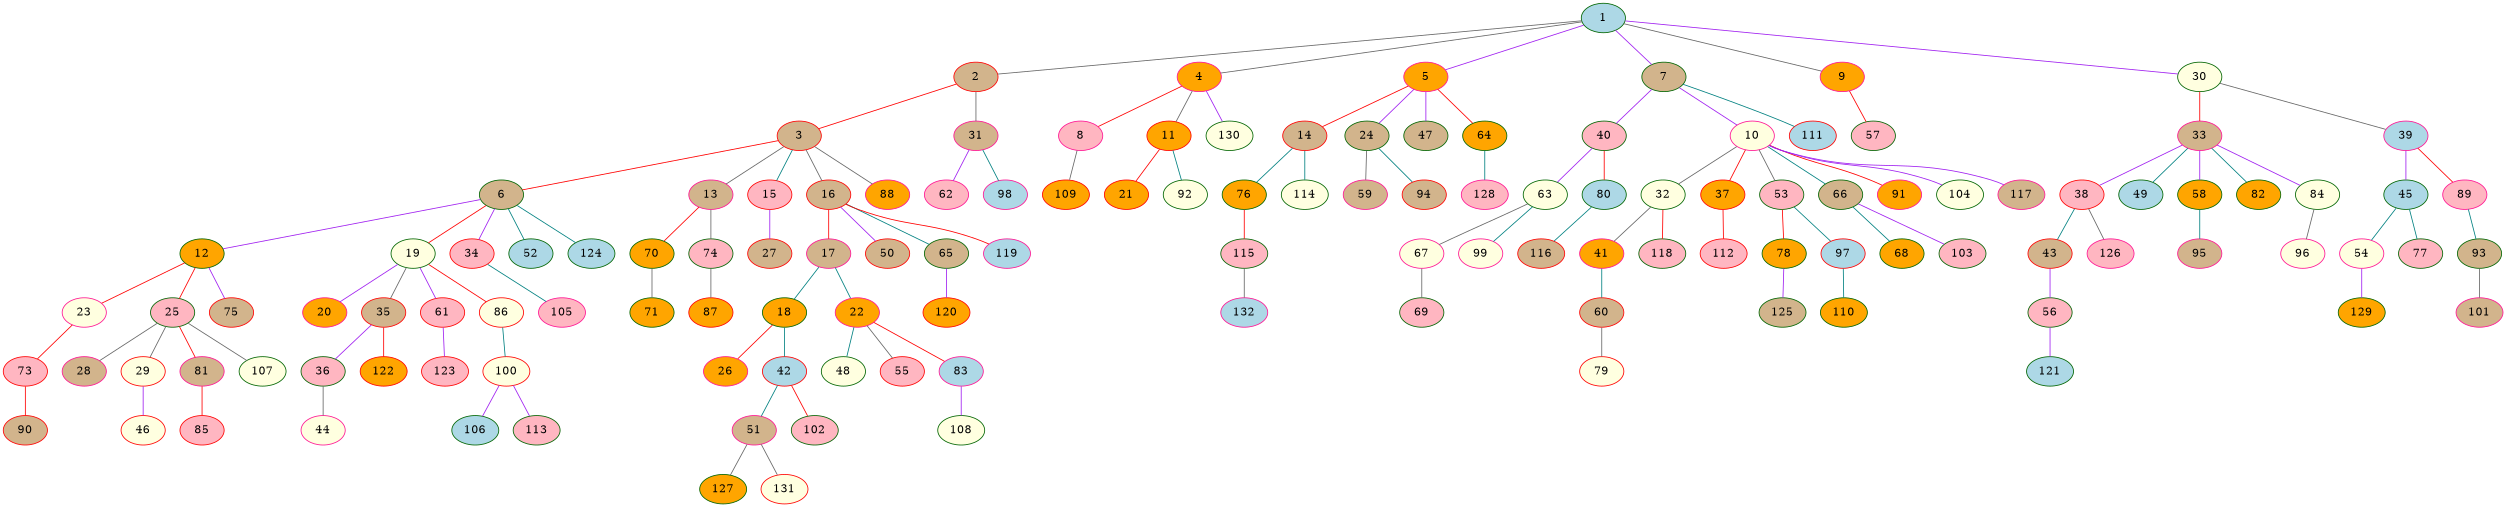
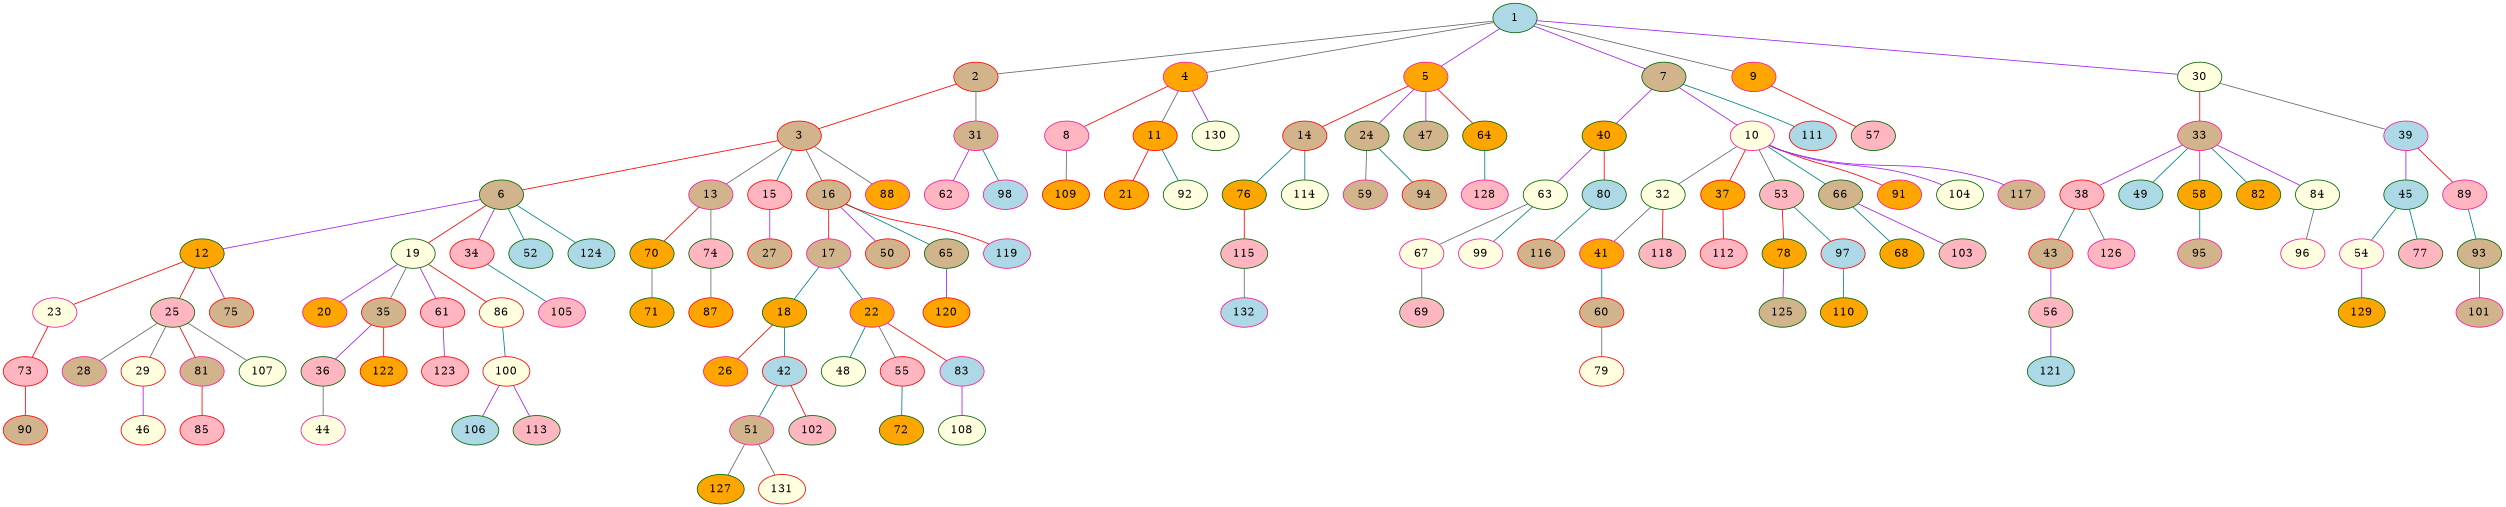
node "40": fillcolor lightpink -> orange
node "72": added
